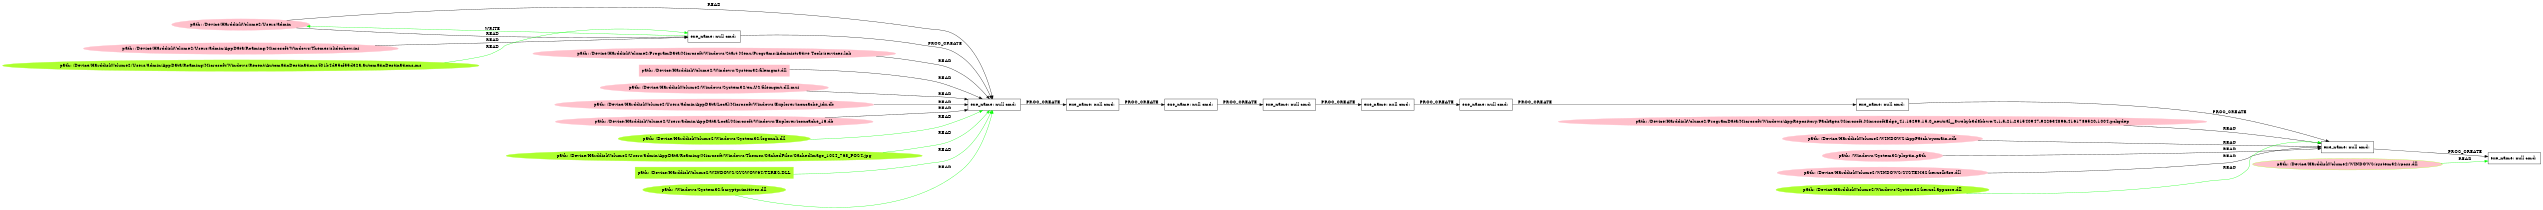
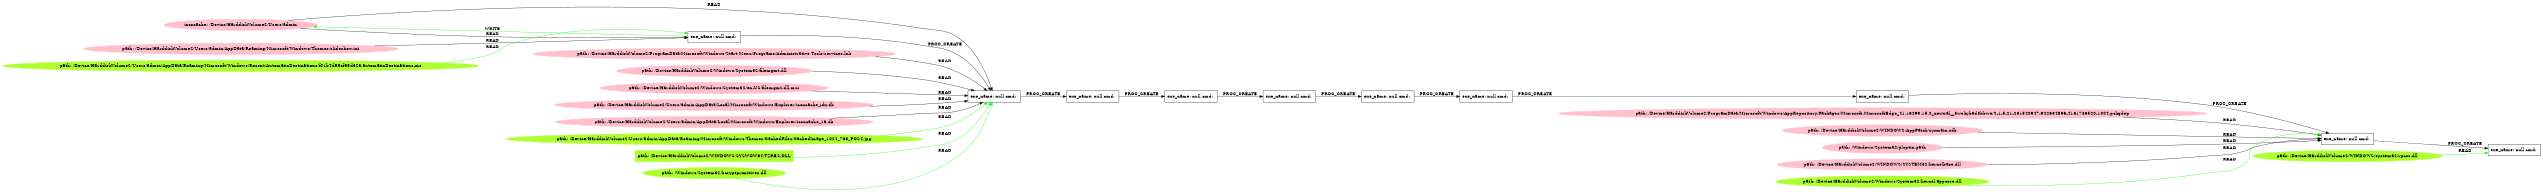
node "path: /Device/HarddiskVolume2/Users/admin": label "path: /Device/HarddiskVolume2/Users/admin" -> "iconcache: /Device/HarddiskVolume2/Users/admin"
node "path: /Device/HarddiskVolume2/Windows/System32/filemgmt.dll": shape box -> ellipse
node "path: /Device/HarddiskVolume2/Windows/System32/logoncli.dll": removed
node "path: /Device/HarddiskVolume2/WINDOWS/system32/rpcss.dll": fillcolor pink -> greenyellow
